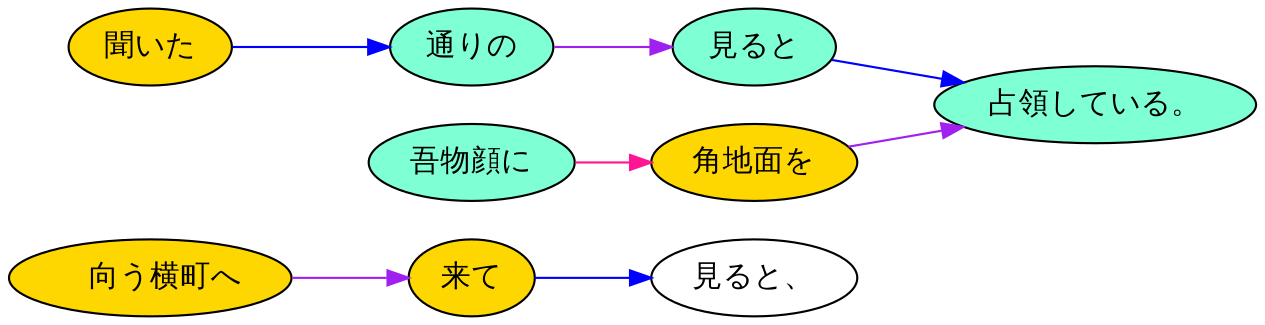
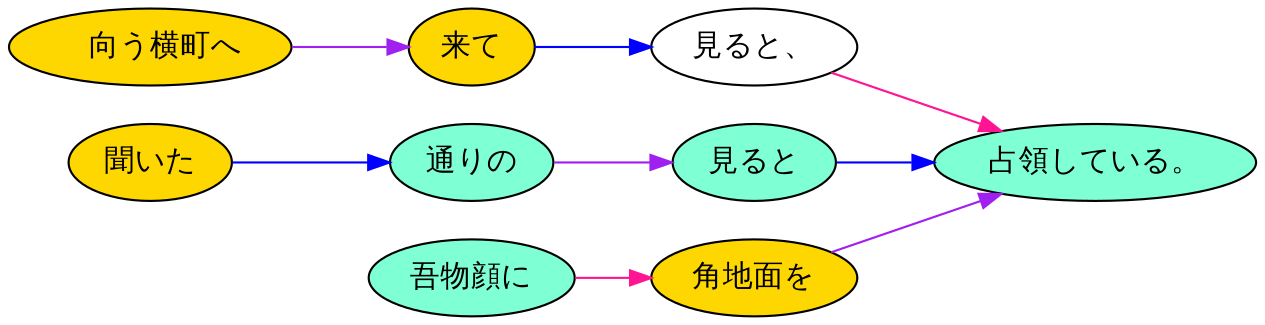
edge "見ると、" -> "占領している。": added
